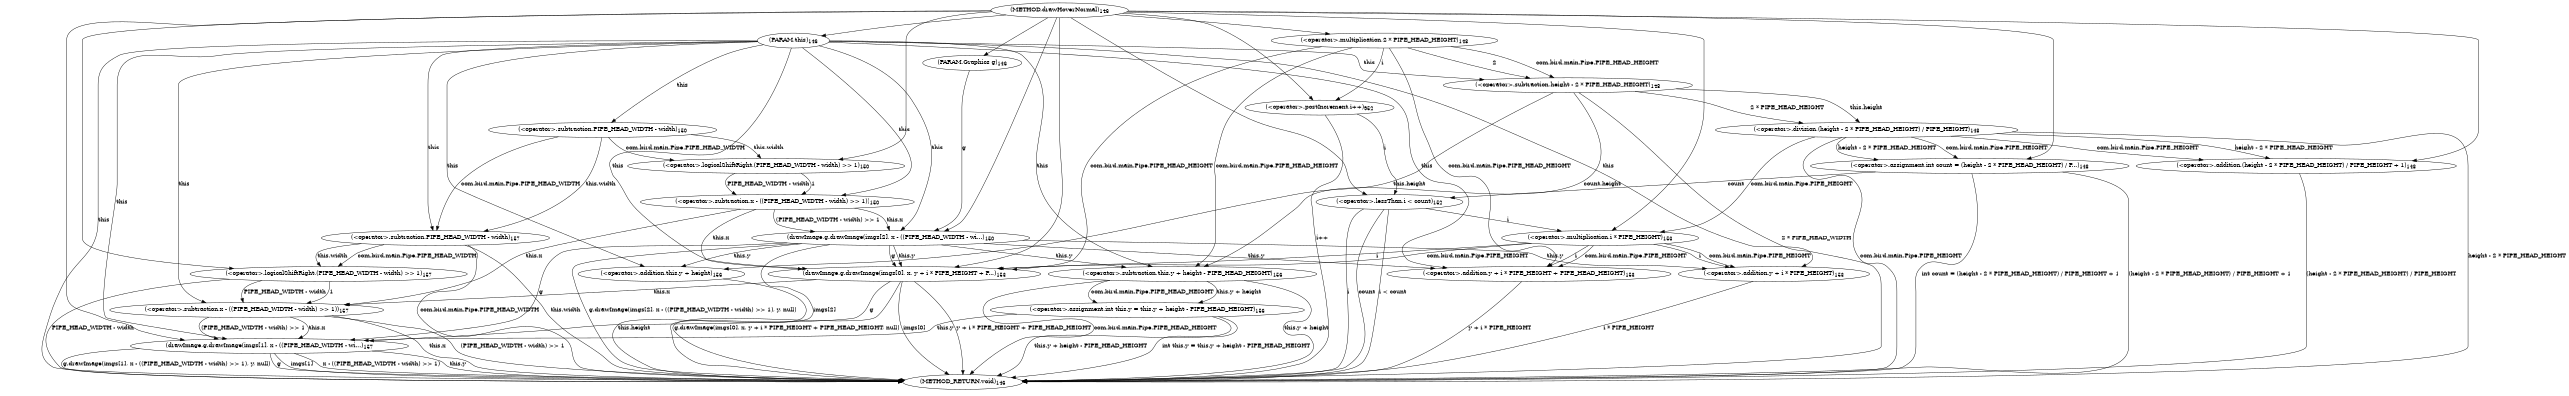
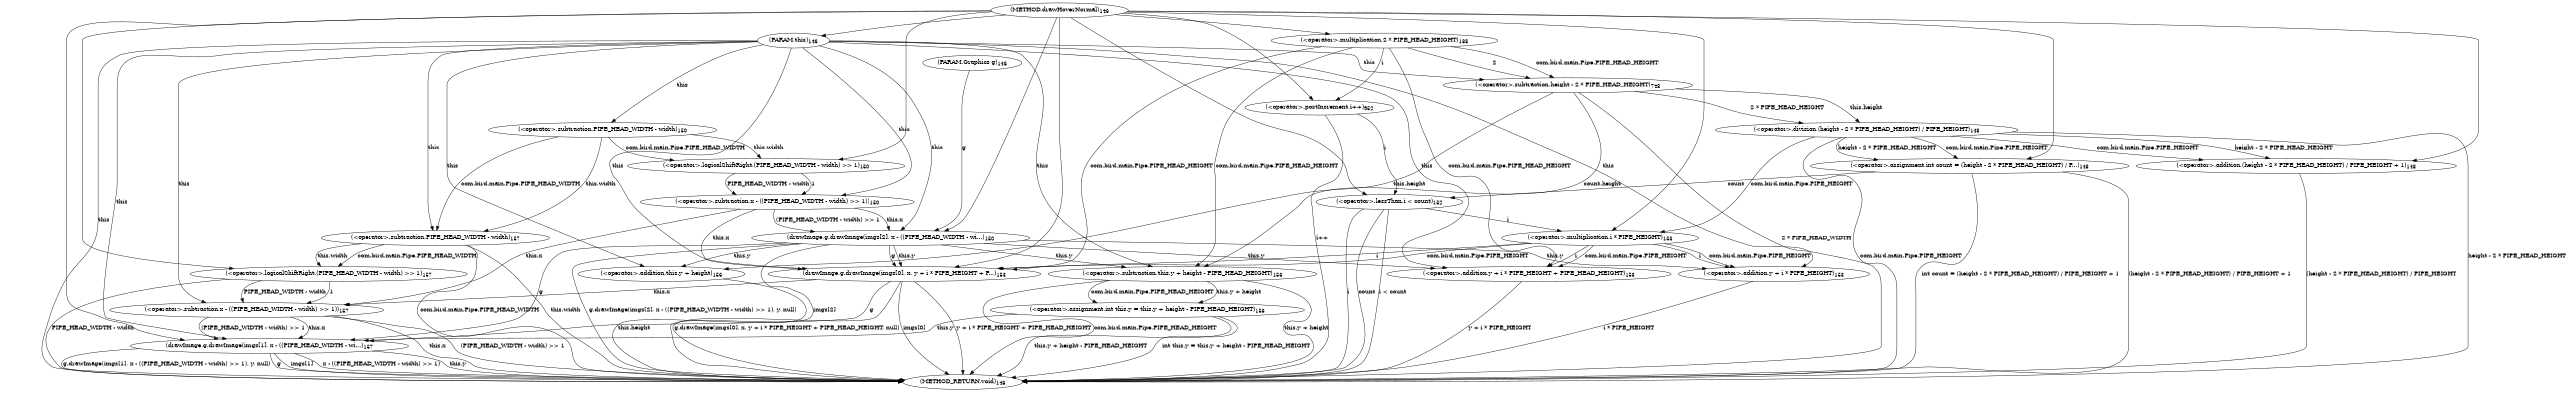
edge "(METHOD,drawHoverNormal)" -> "(PARAM,Graphics g)": removed
node "(<operator>.multiplication,2 * PIPE_HEAD_HEIGHT)": text "148" -> "188"
node "(<operator>.subtraction,height - 2 * PIPE_HEAD_HEIGHT)": text "148" -> "748"
